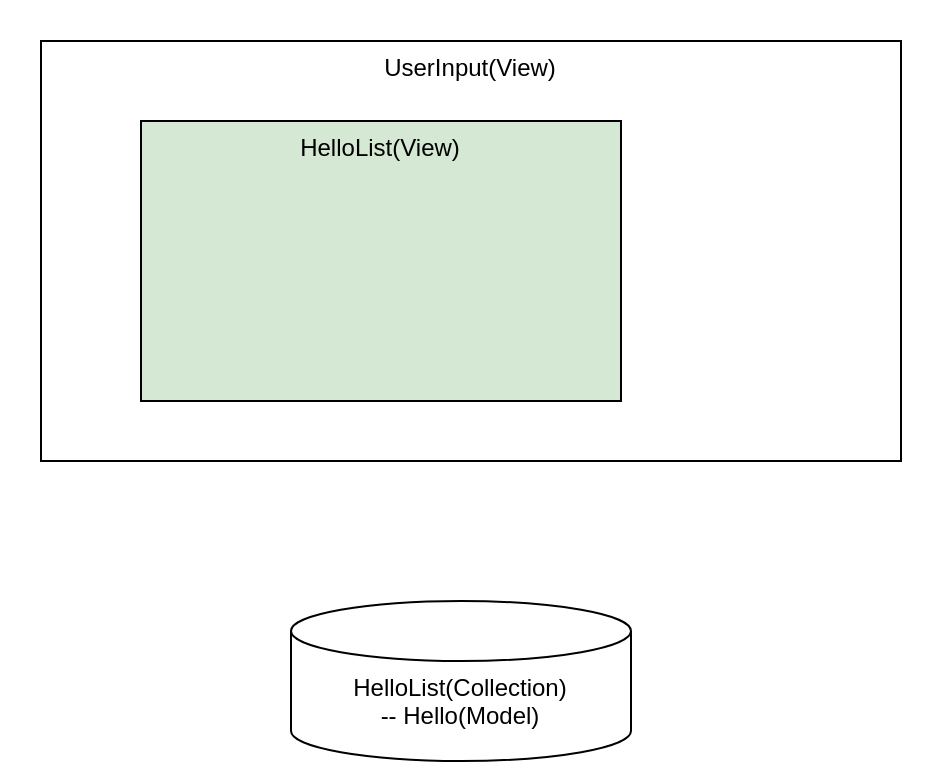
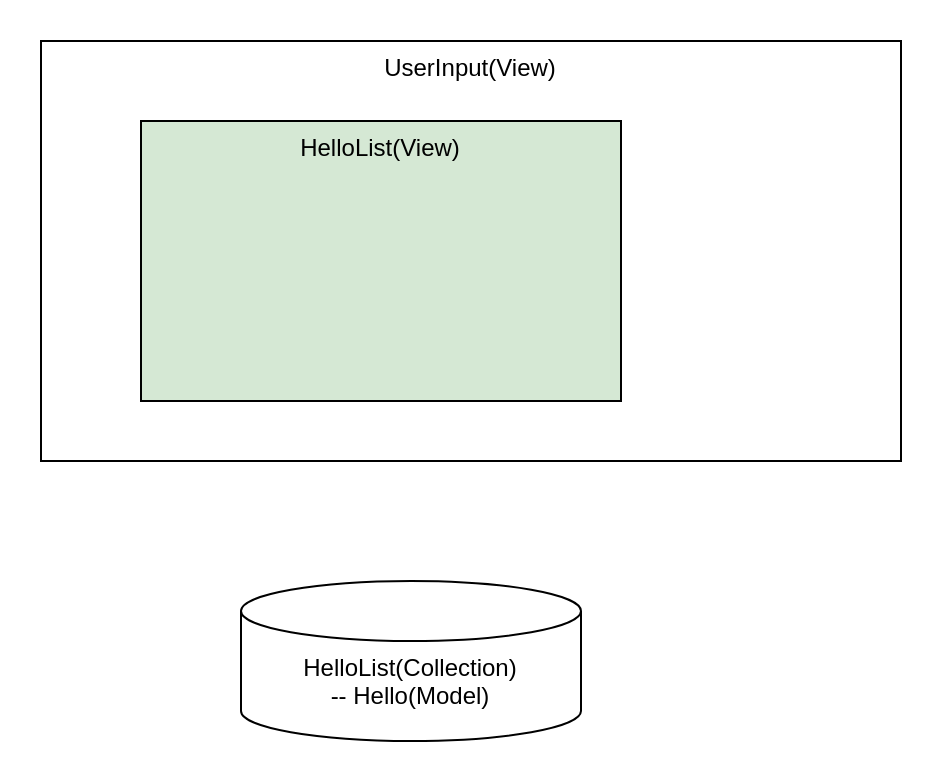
node "HelloList(Collection) -- Hello(Model)": moved (461, 681) -> (411, 661)
